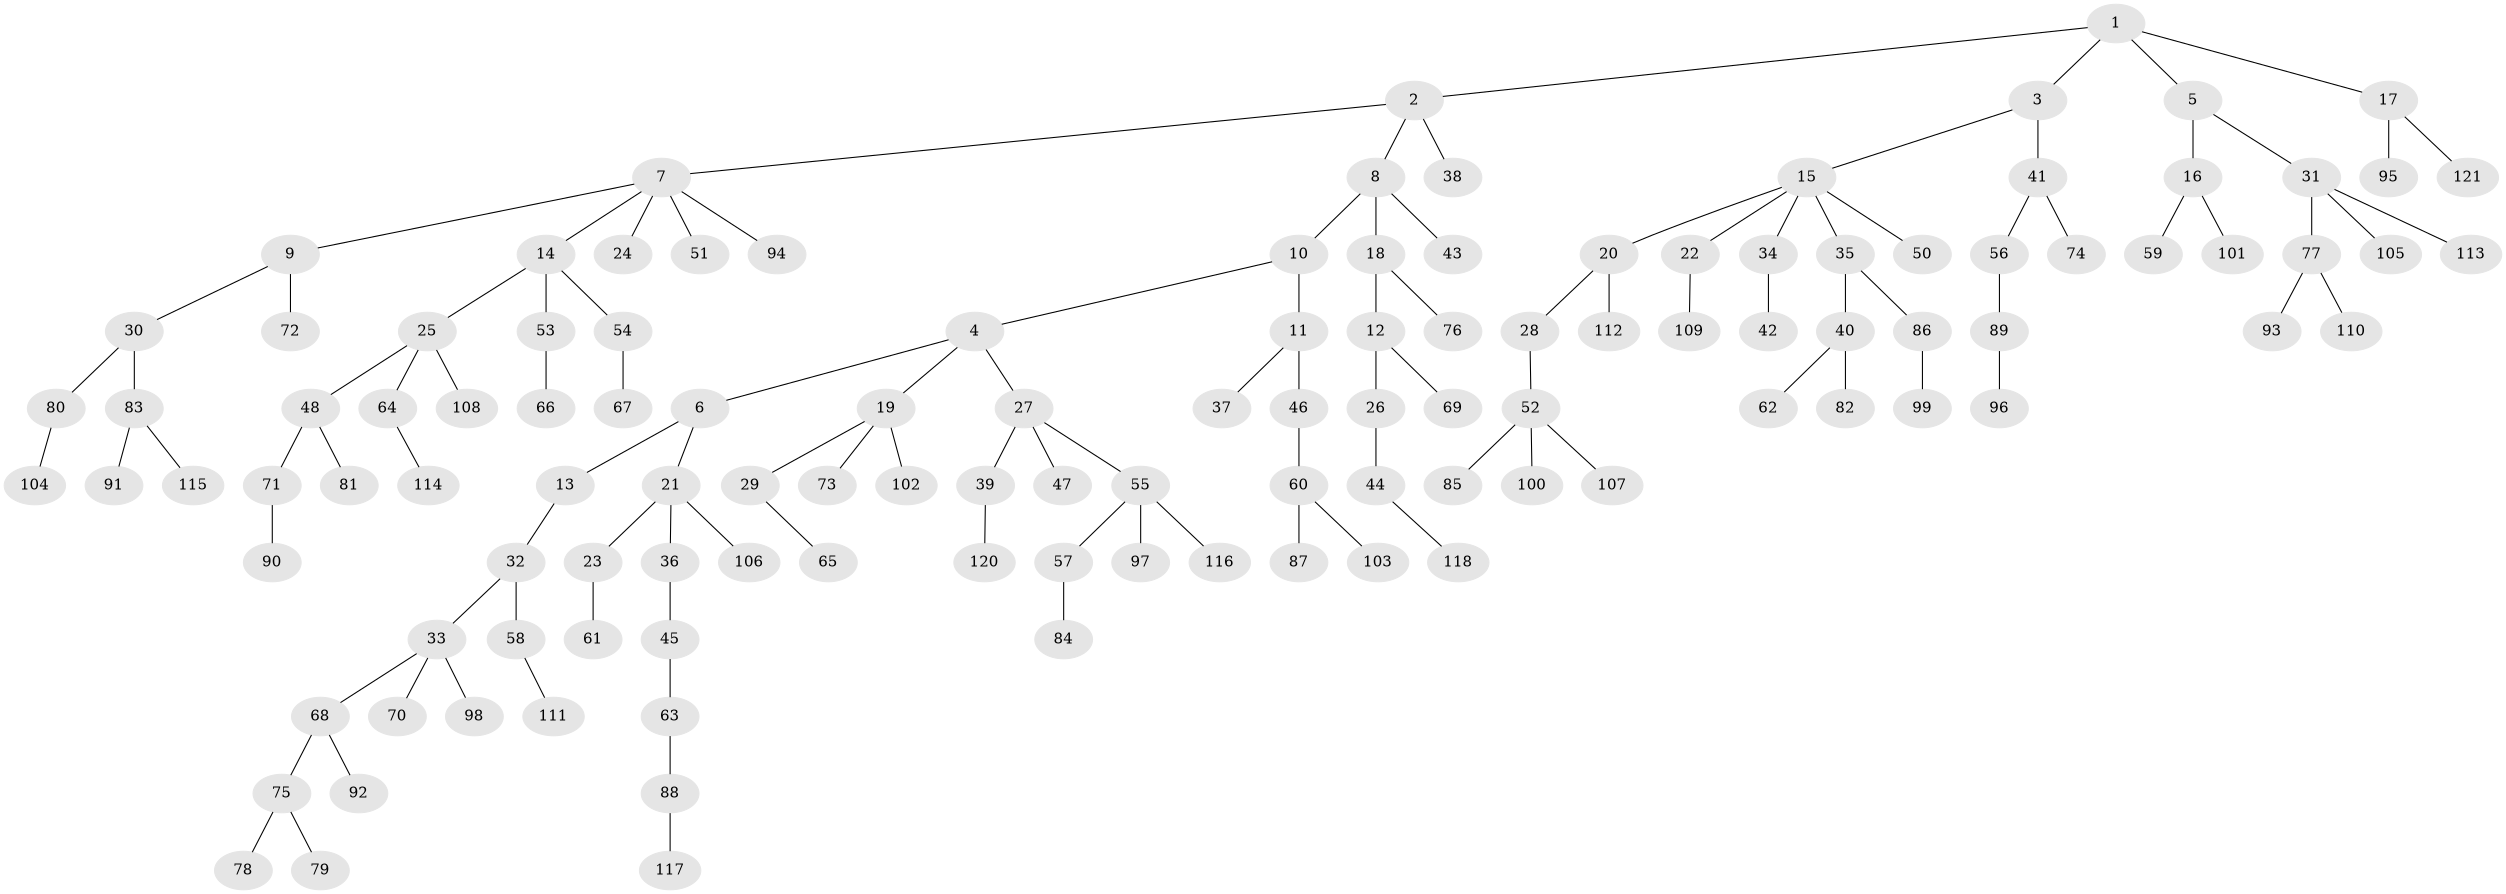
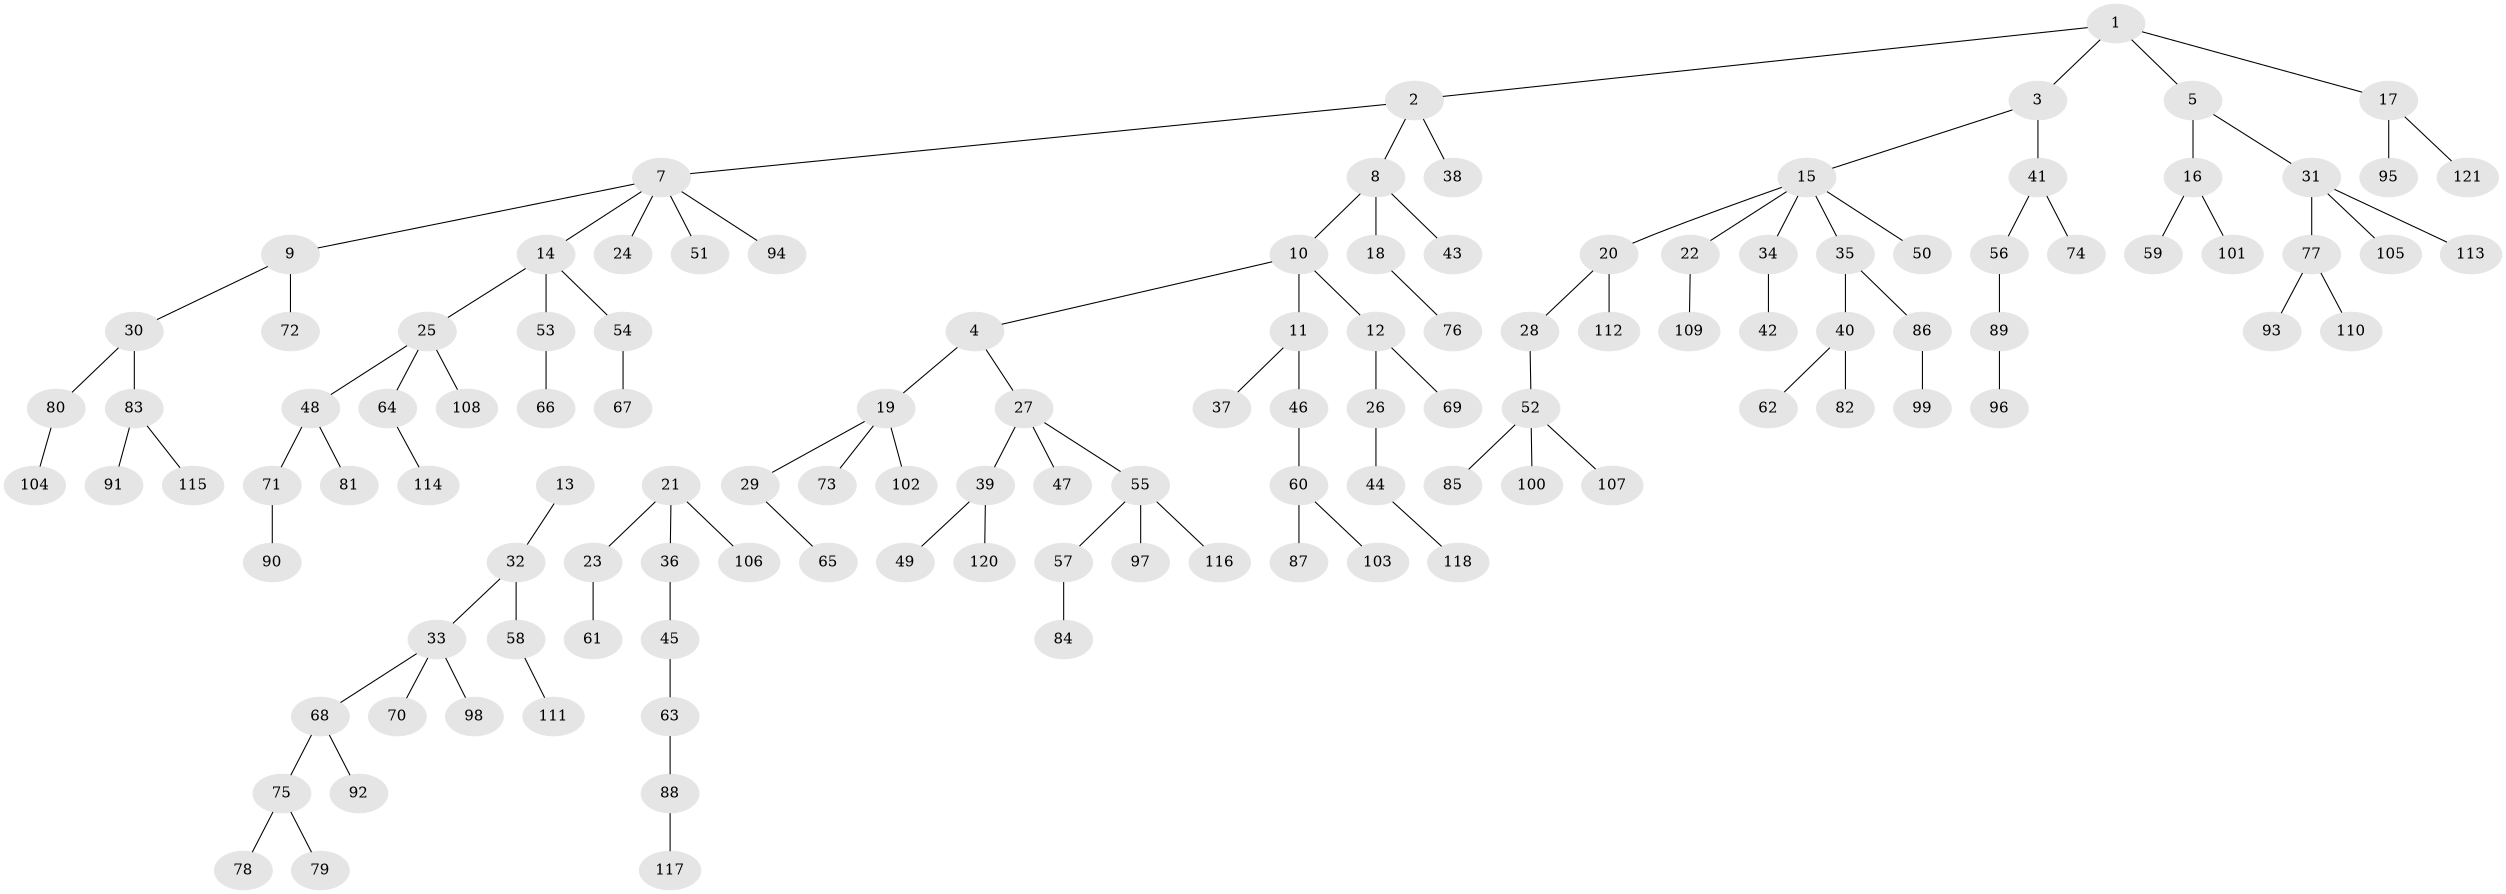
edge "18" -- "12": now "10" -- "12"
node "6": removed
node "49": added
